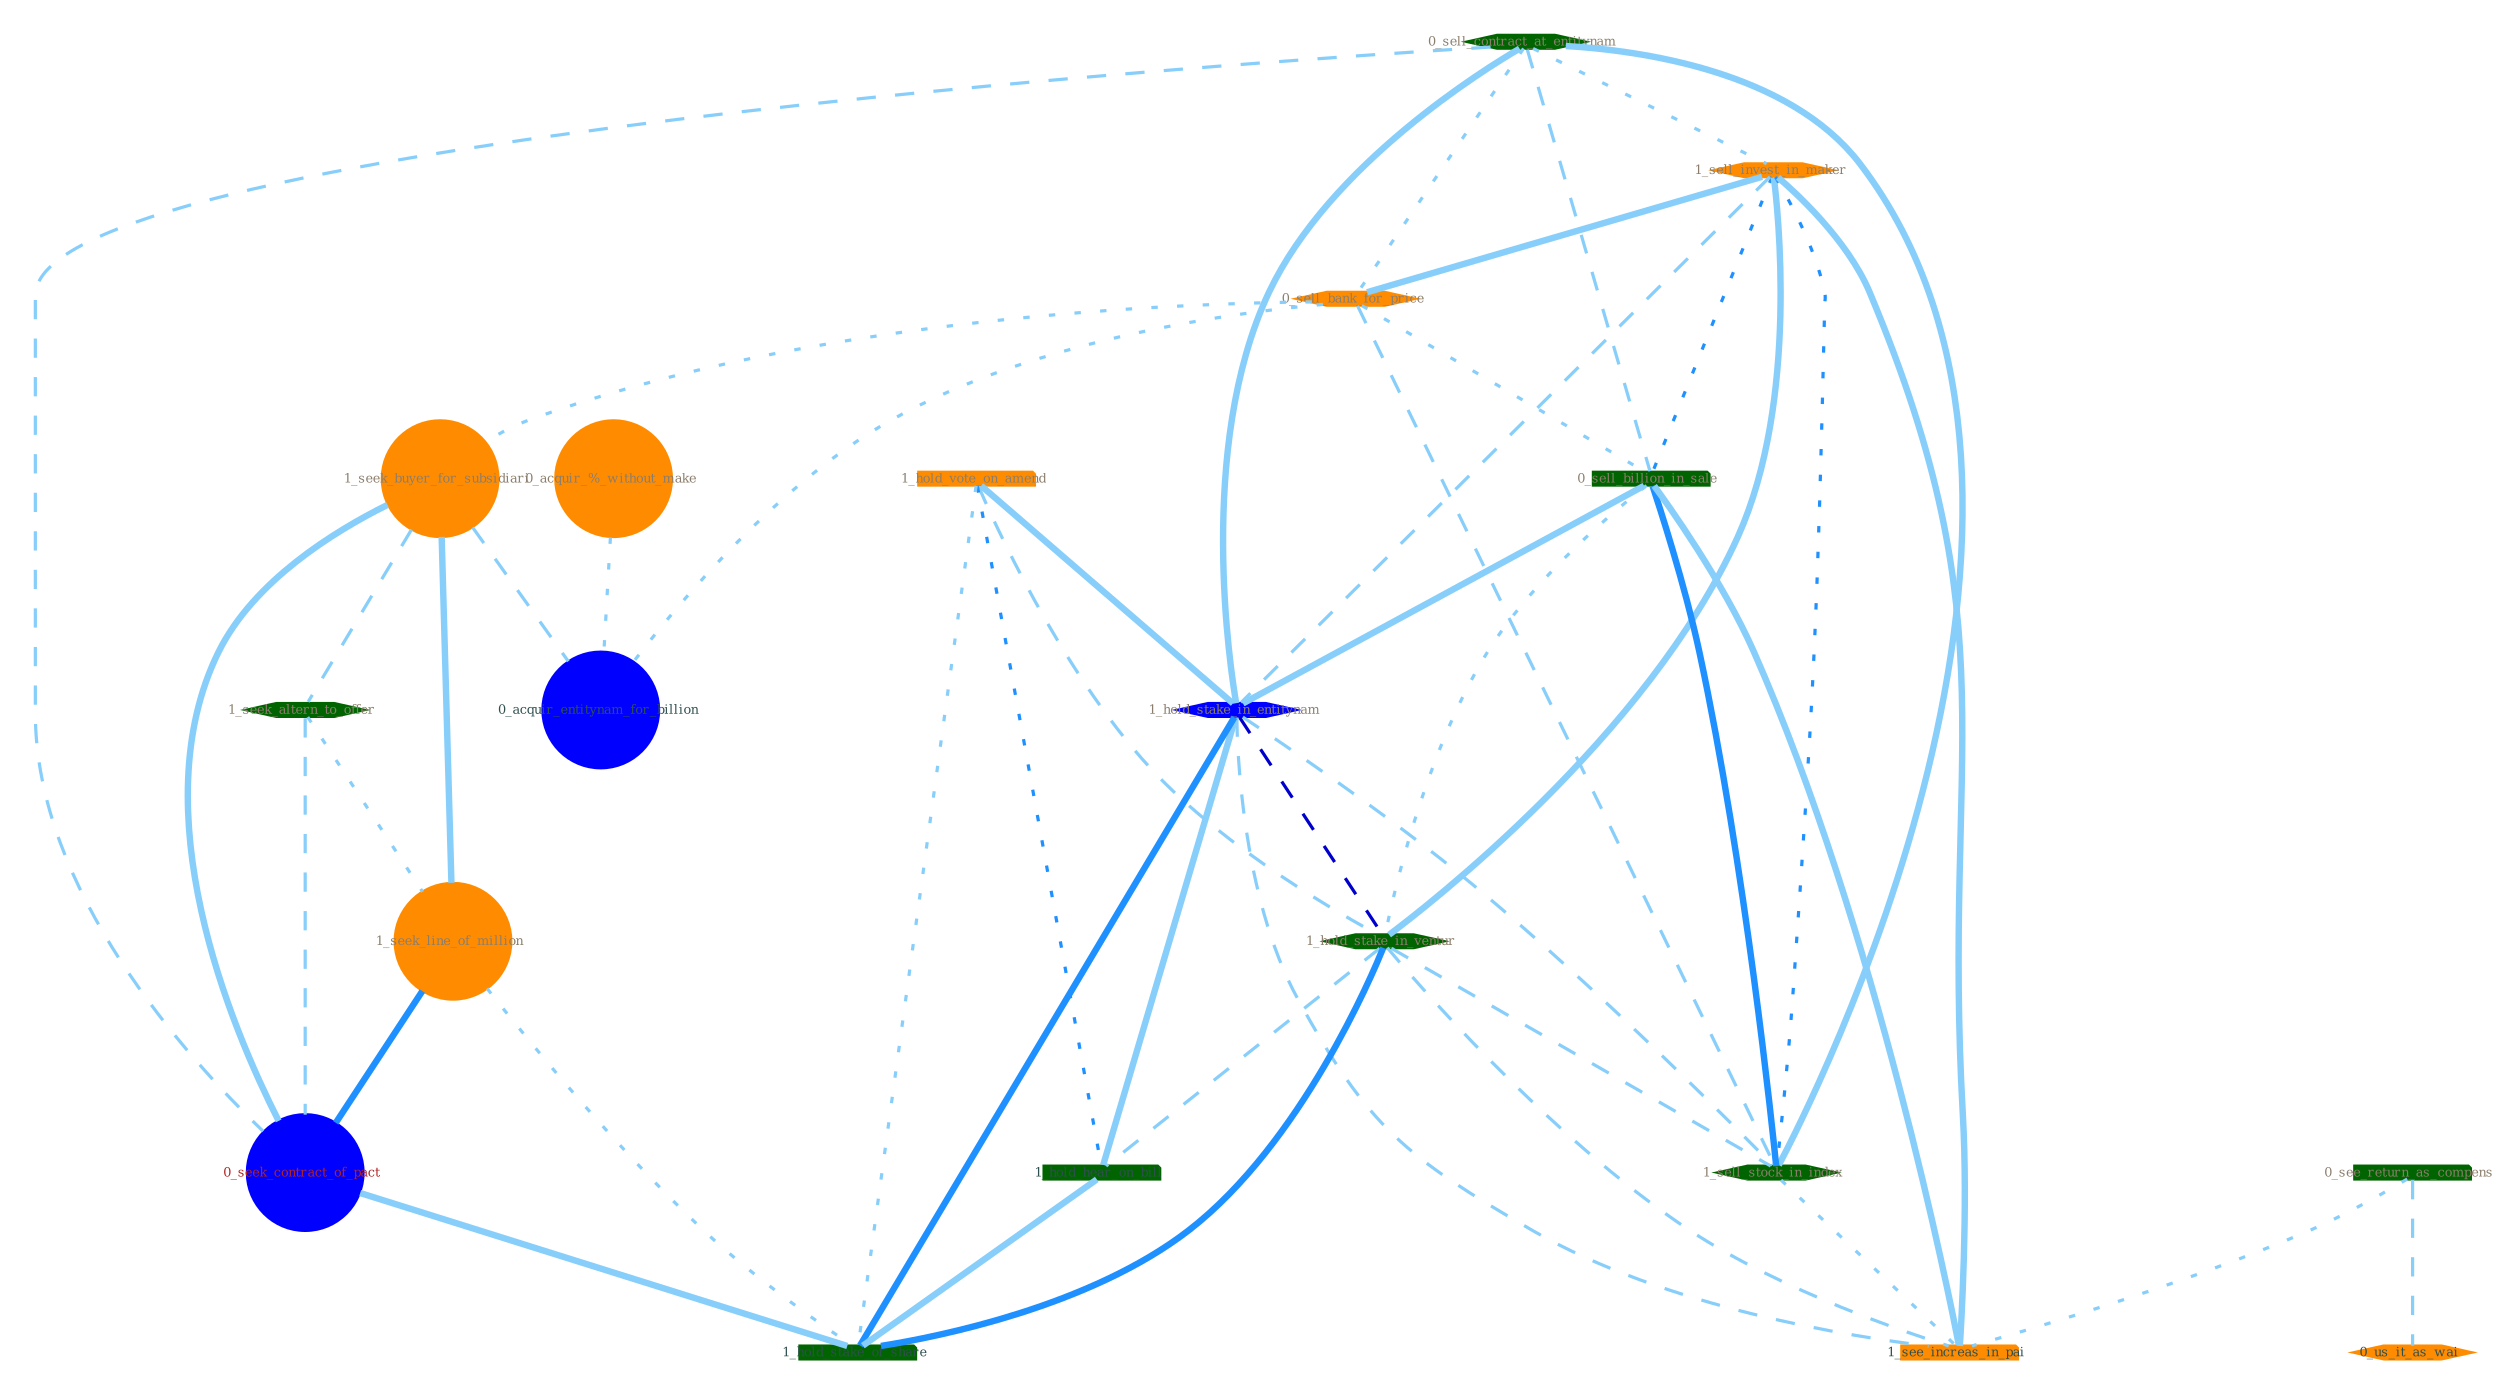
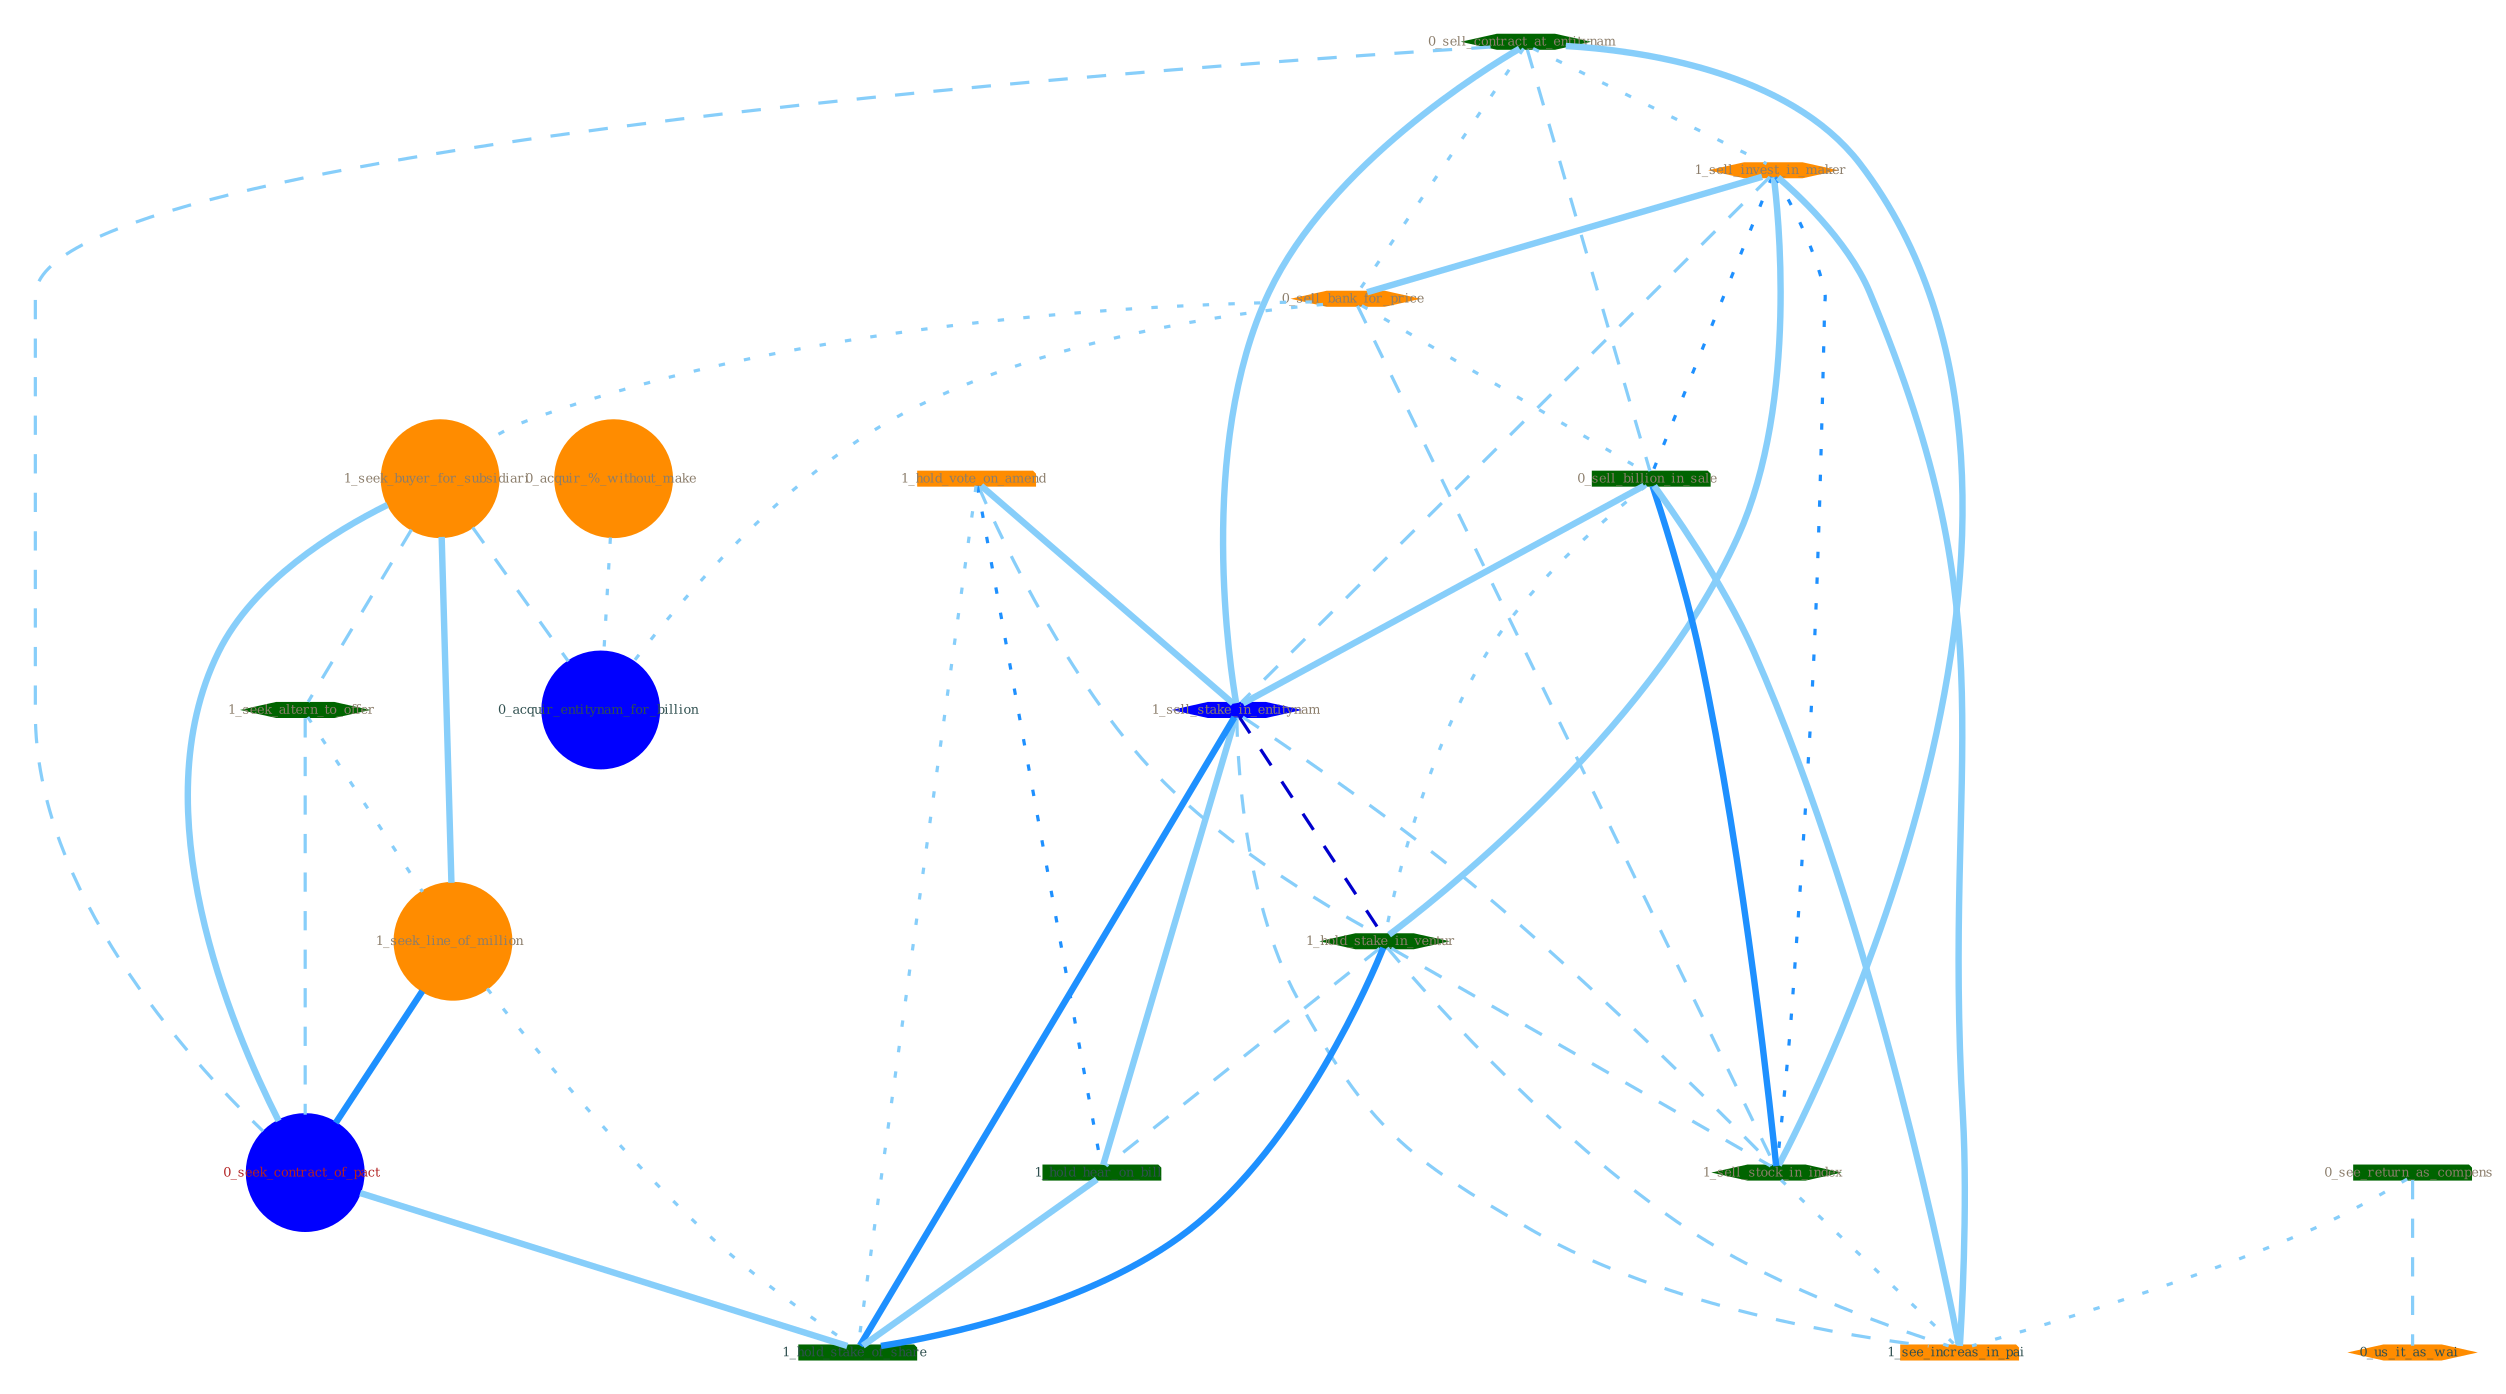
node "1_hold_stake_in_entitynam": label "1_hold_stake_in_entitynam" -> "1_sell_stake_in_entitynam"
